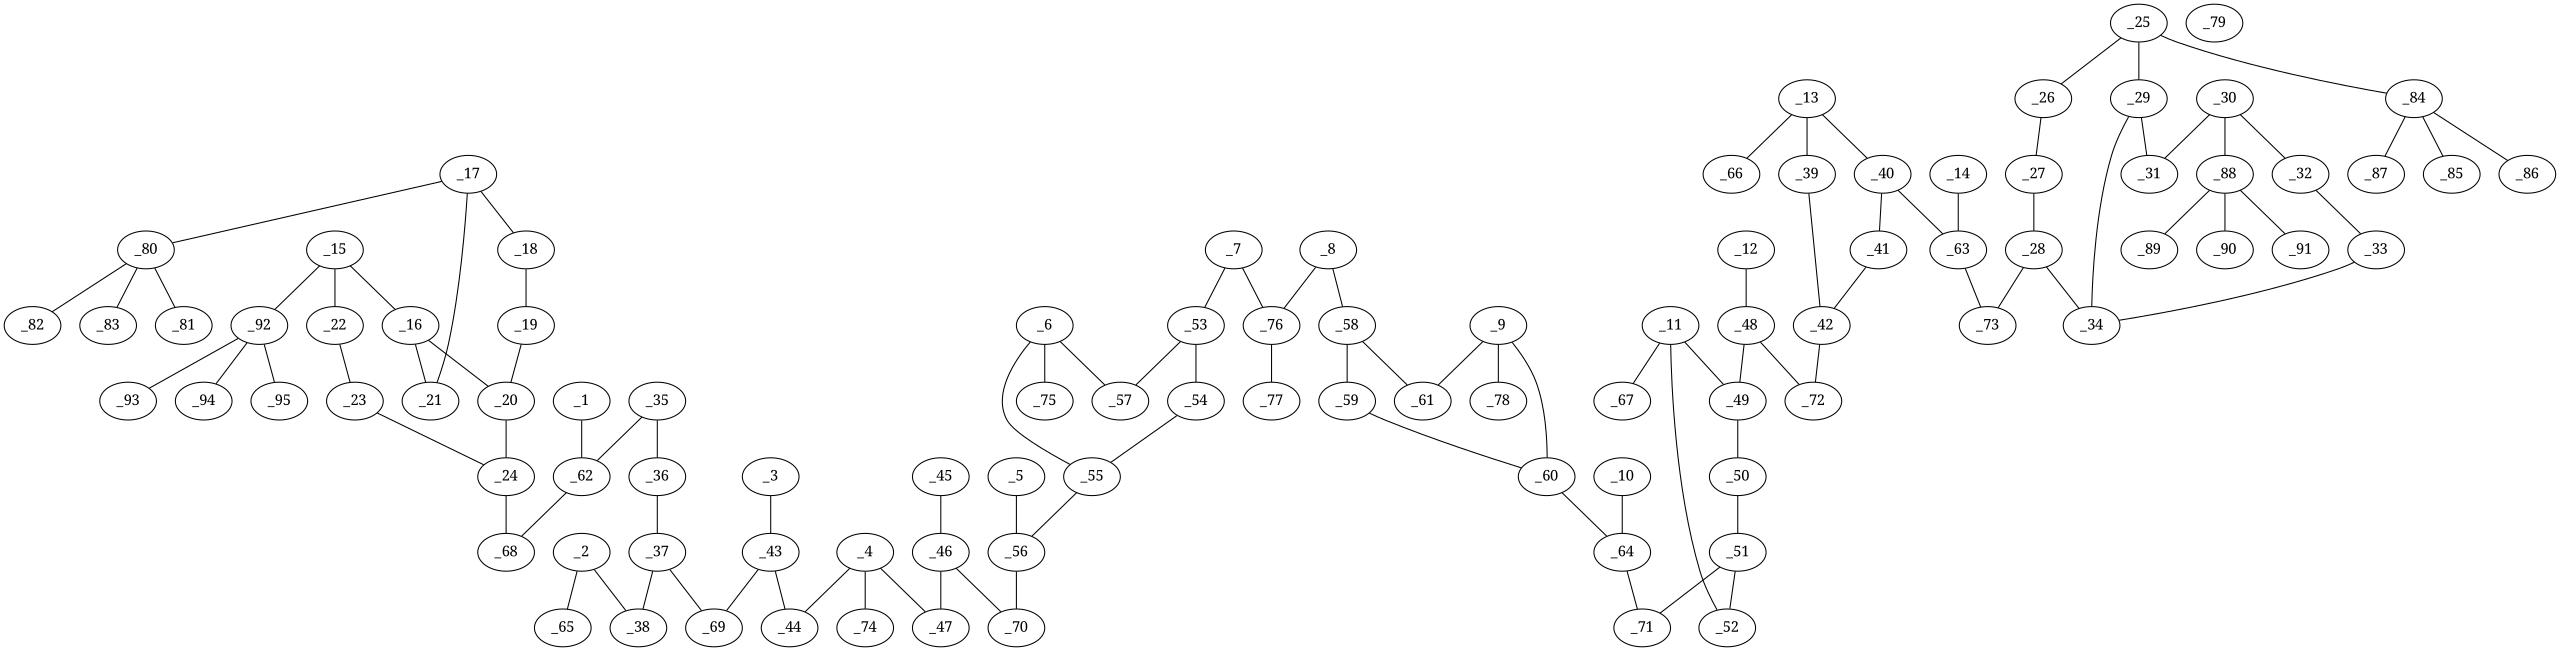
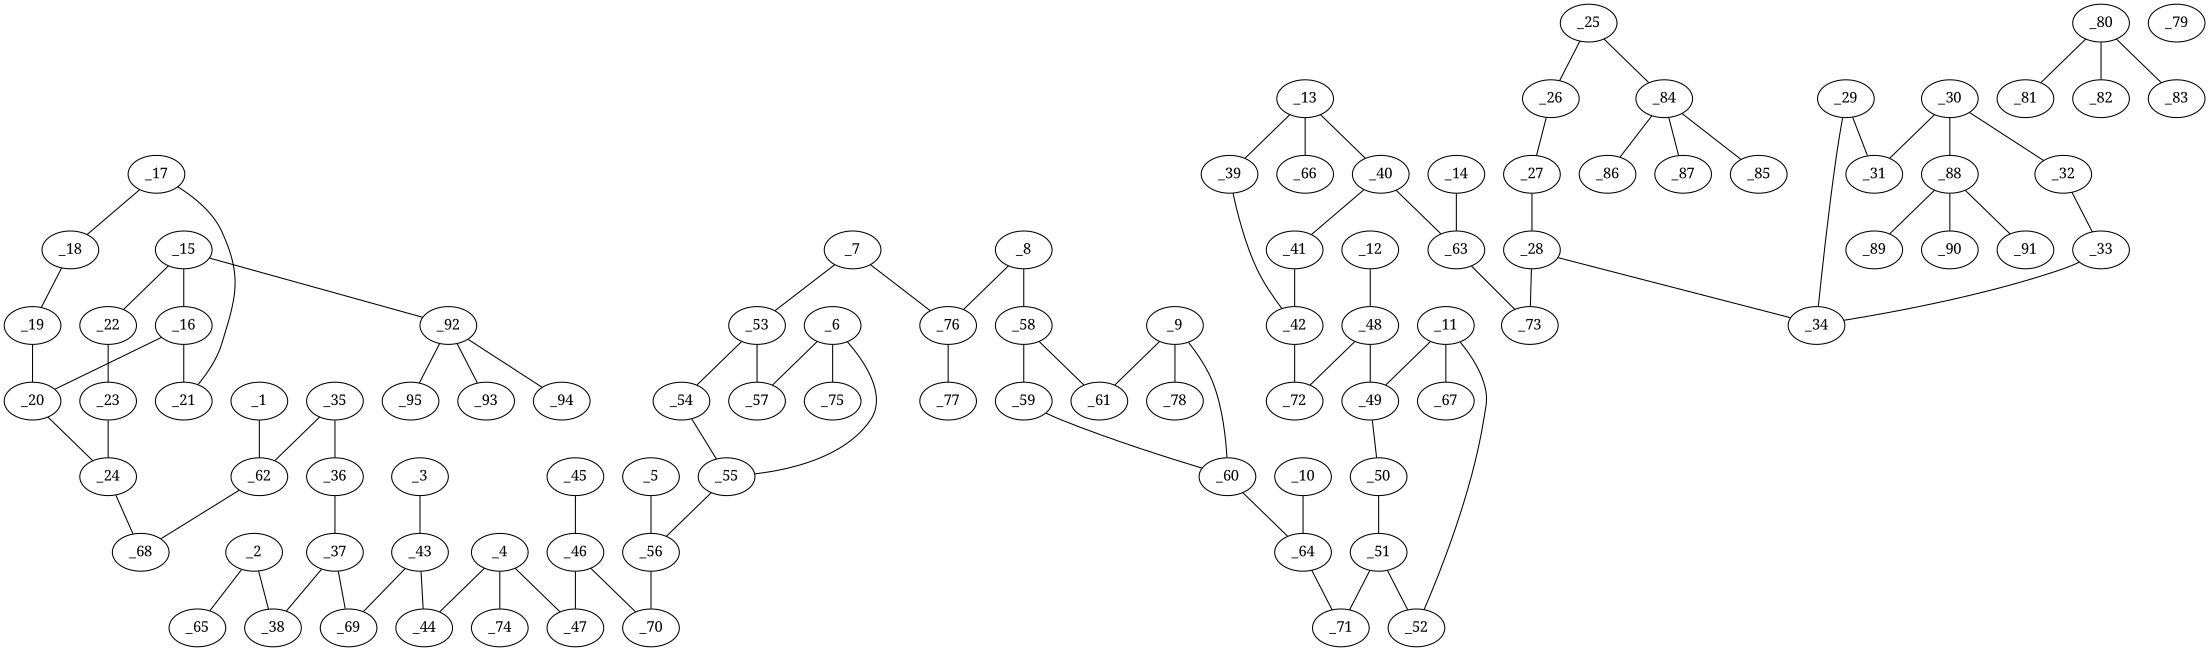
edge "_25" -- "_29": removed
edge "_17" -- "_80": removed
